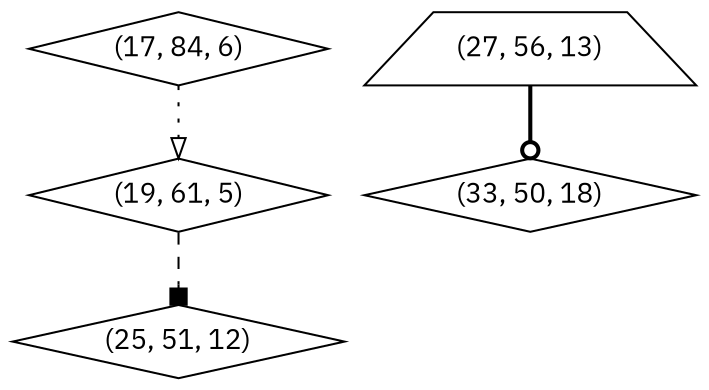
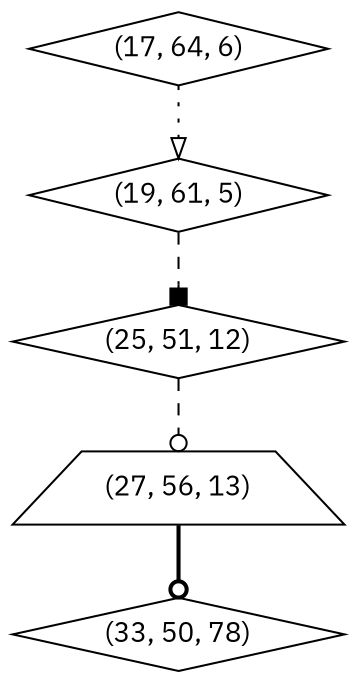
node "(17, 84, 6)": label "(17, 84, 6)" -> "(17, 64, 6)"
node "(33, 50, 18)": label "(33, 50, 18)" -> "(33, 50, 78)"
edge "(25, 51, 12)" -> "(27, 56, 13)": added
